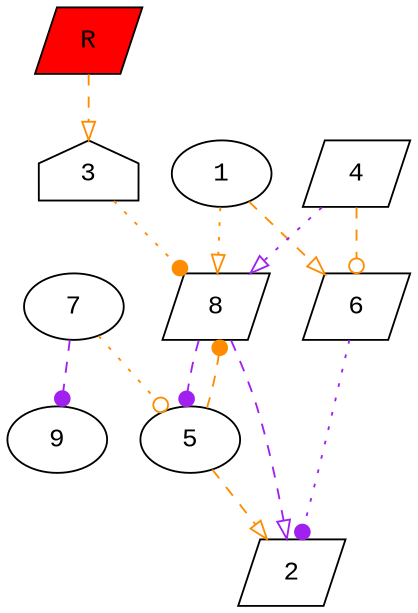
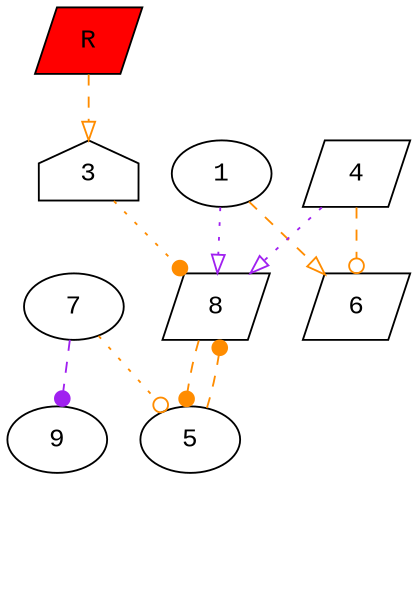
edge "1" -> "8": color darkorange -> purple
edge "8" -> "5": color purple -> darkorange
node "2": removed
